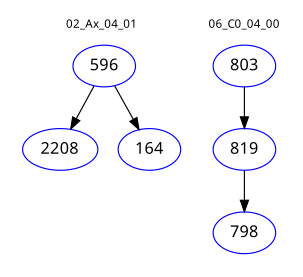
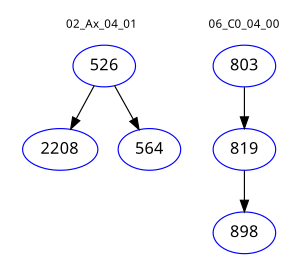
node "596": label "596" -> "526"
node "164": label "164" -> "564"
node "798": label "798" -> "898"
